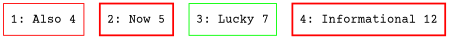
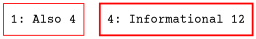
node "2: Now 5": removed
node "3: Lucky 7": removed
